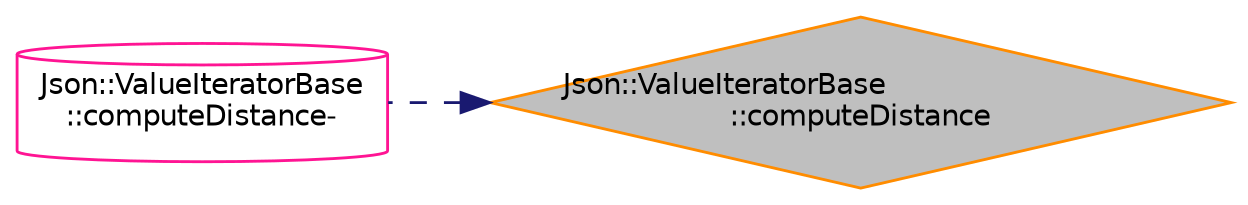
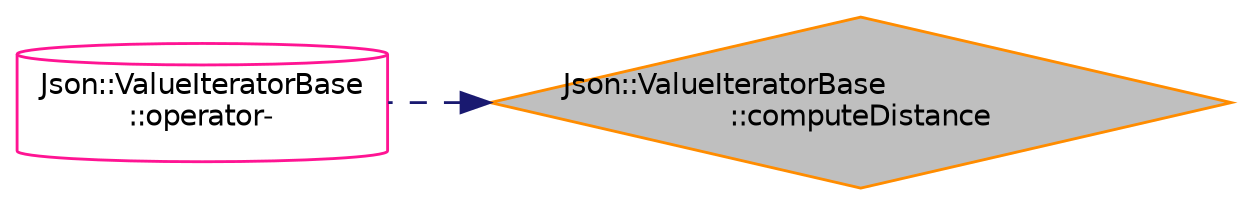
node "Json::ValueIteratorBase ::computeDistance-": label "Json::ValueIteratorBase ::computeDistance-" -> "Json::ValueIteratorBase ::operator-"
